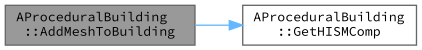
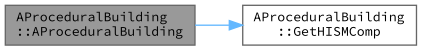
node "AProceduralBuilding ::AddMeshToBuilding": label "AProceduralBuilding ::AddMeshToBuilding" -> "AProceduralBuilding ::AProceduralBuilding"
